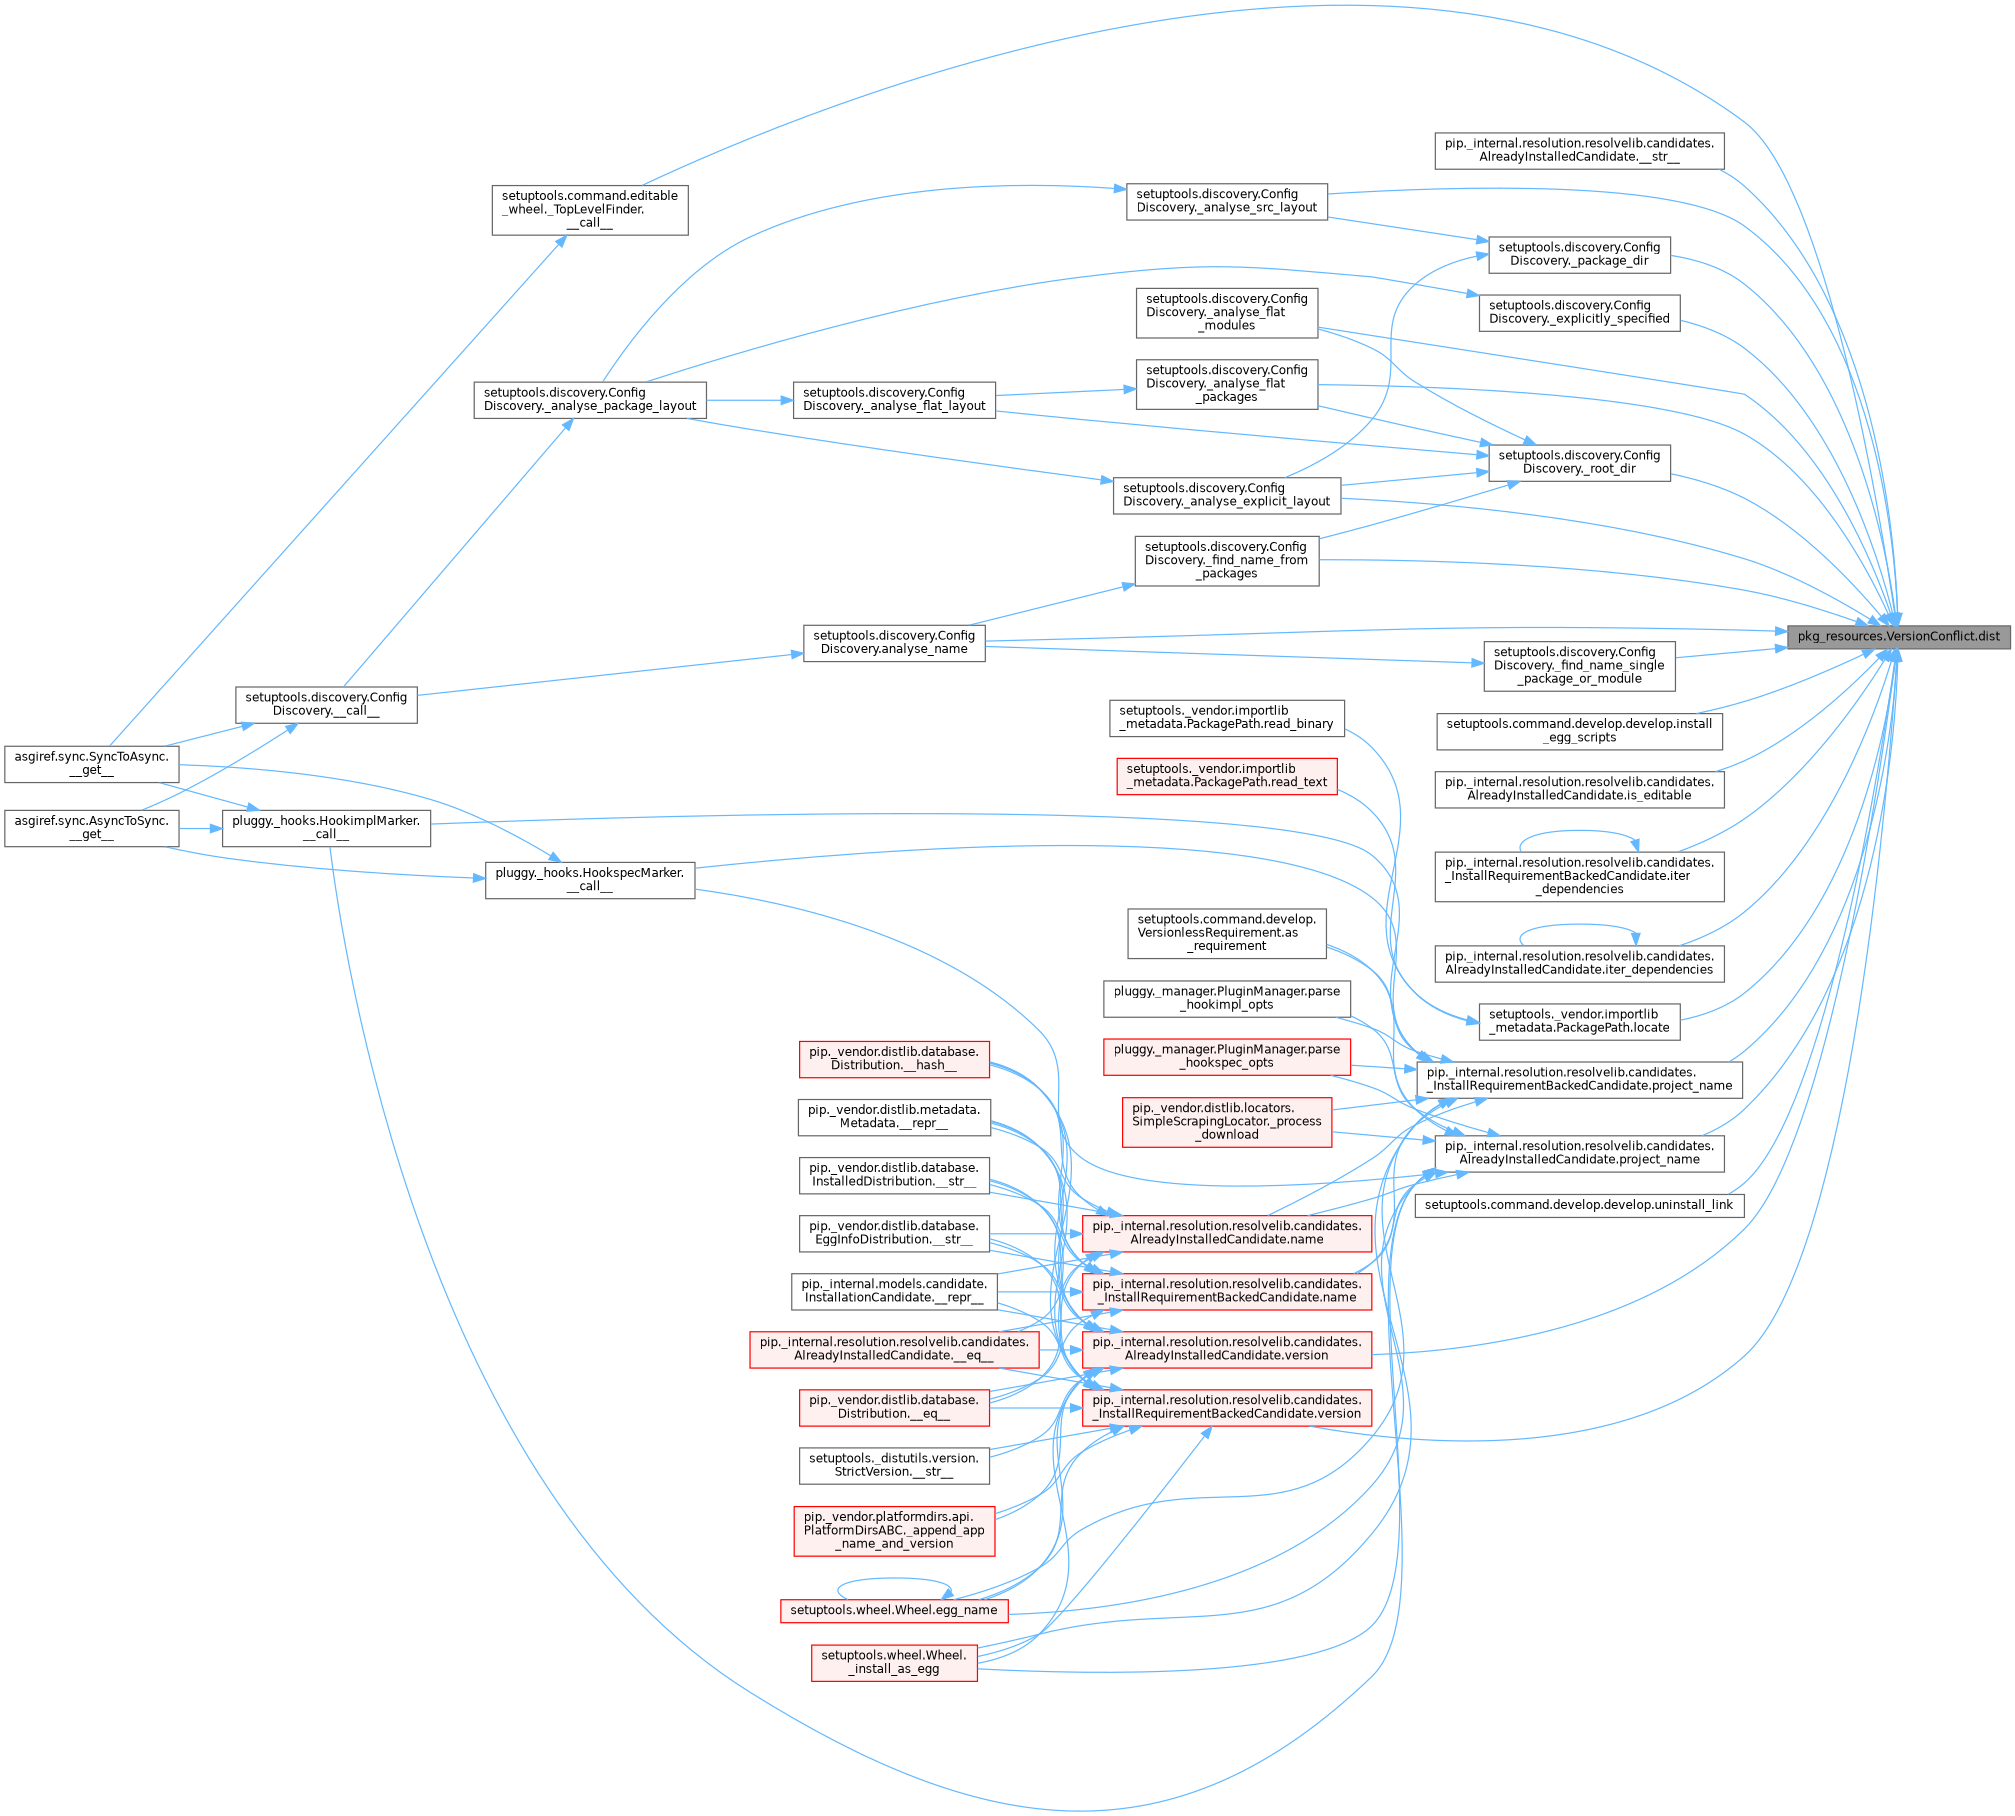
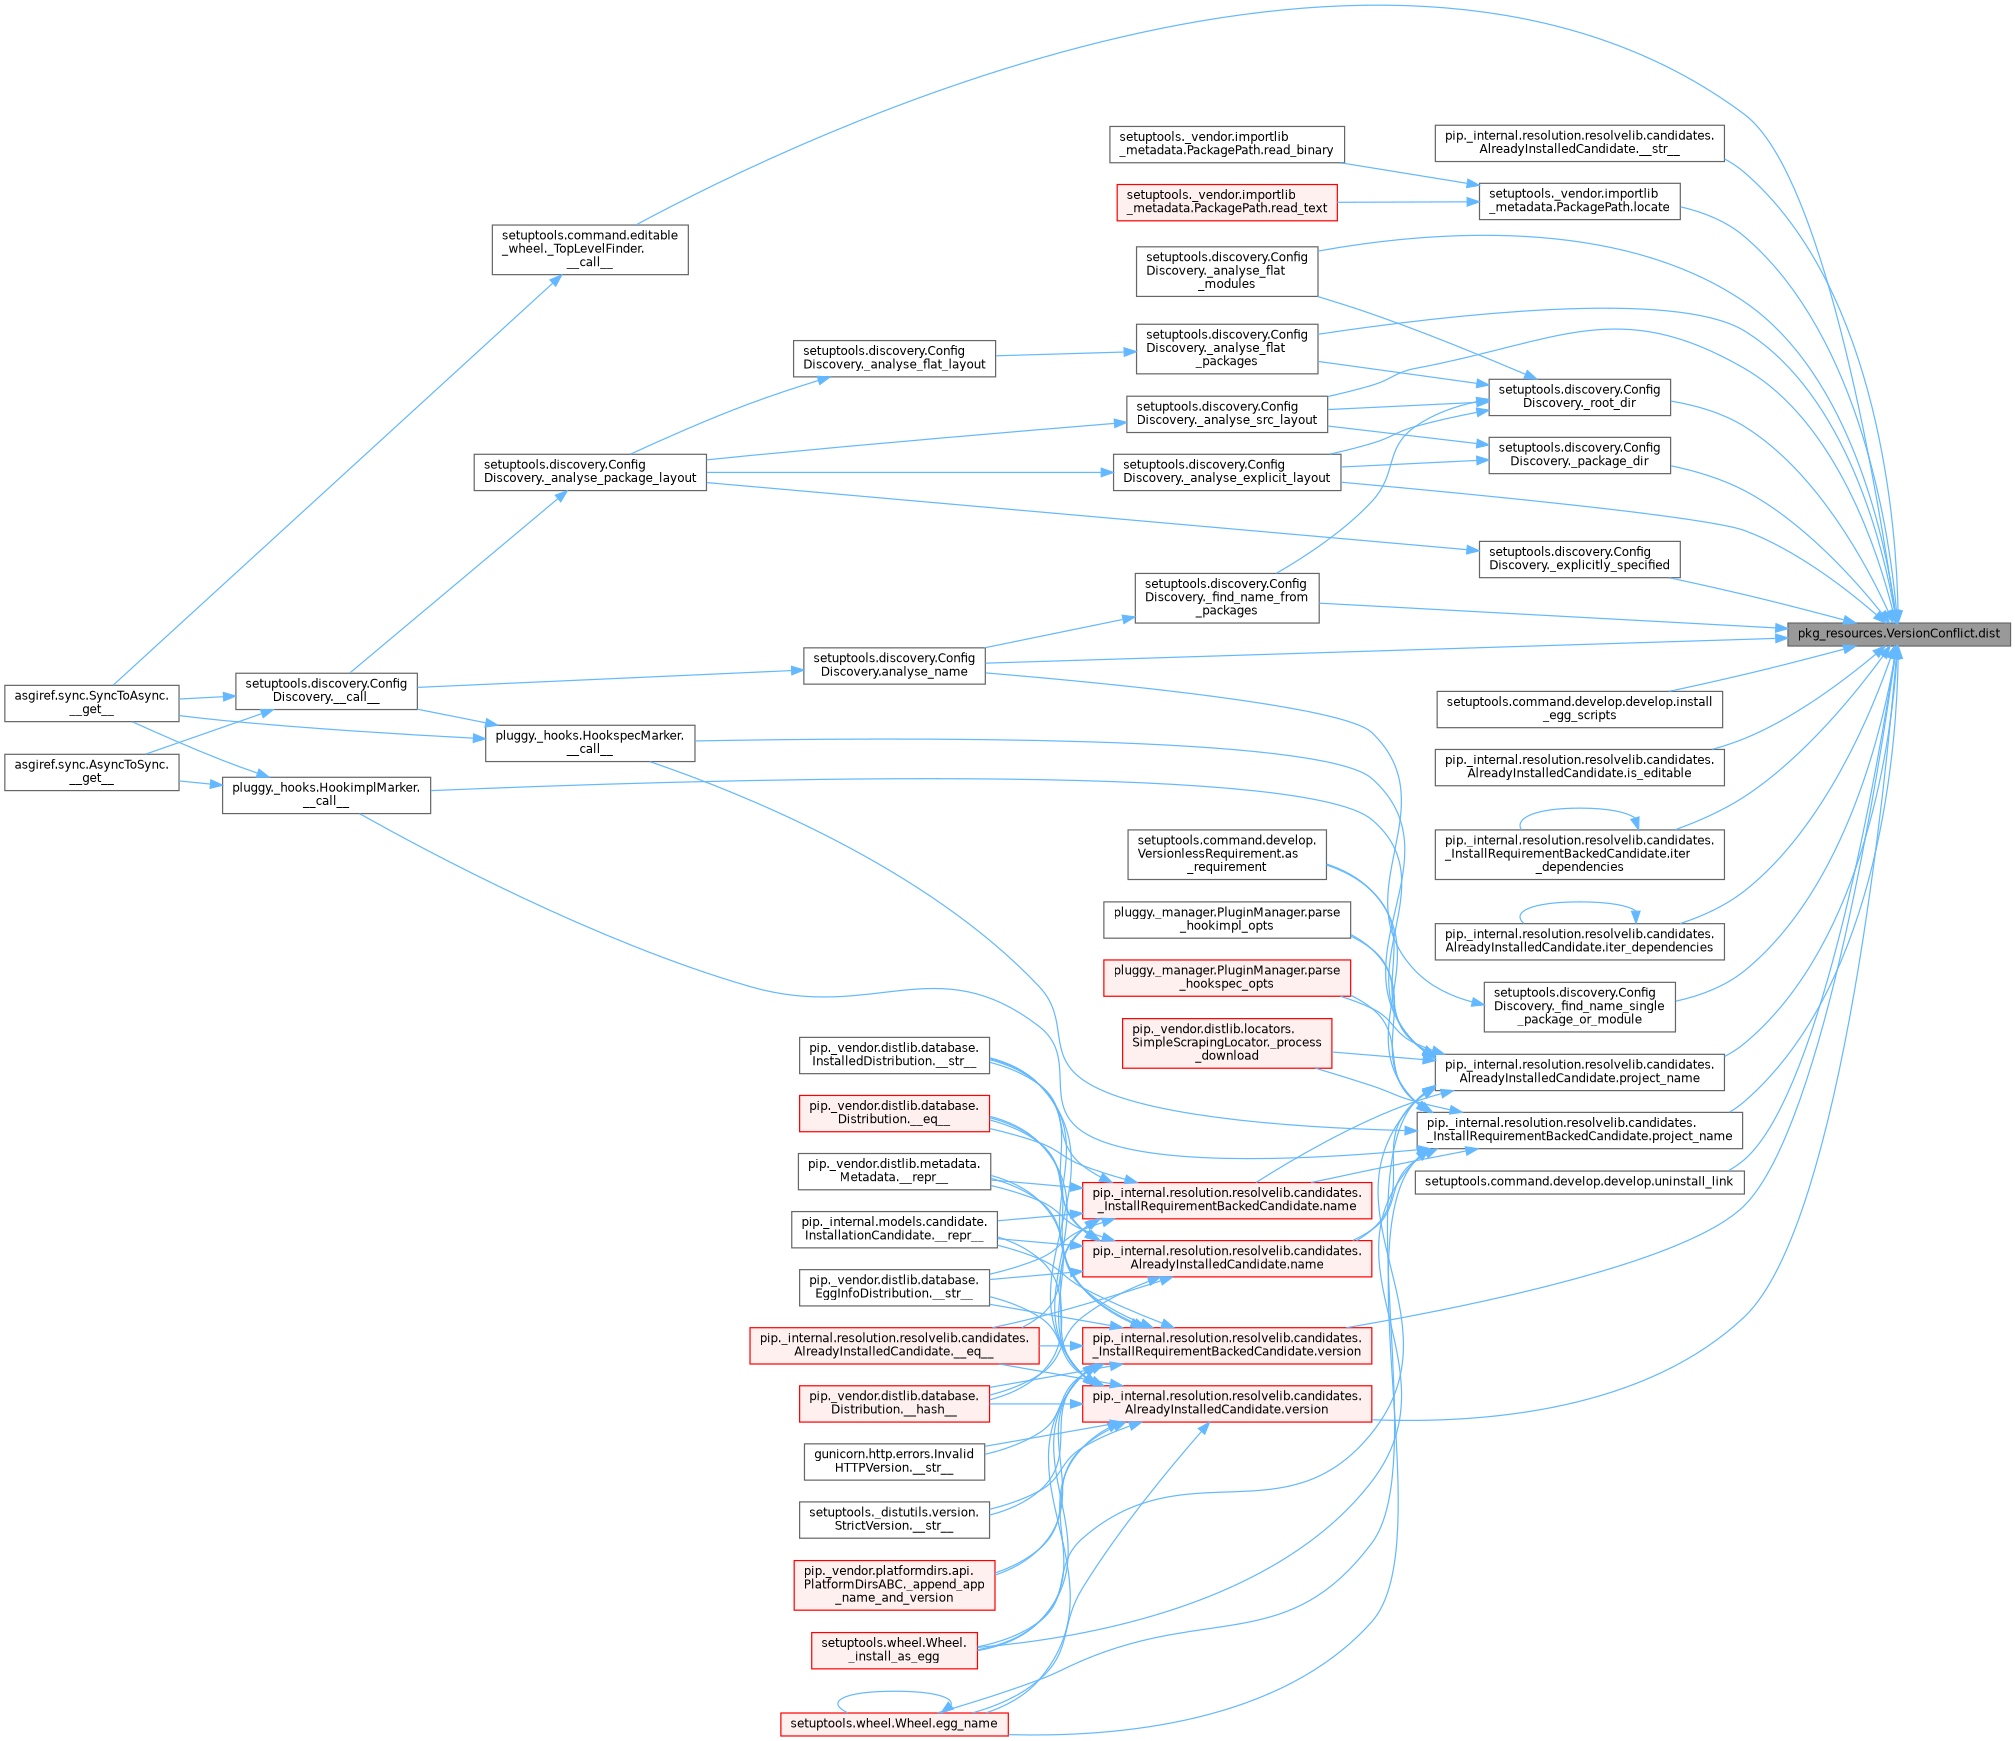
edge "setuptools.discovery.Config Discovery._analyse_flat_layout" -> "setuptools.discovery.Config Discovery._root_dir": now "setuptools.discovery.Config Discovery._analyse_src_layout" -> "setuptools.discovery.Config Discovery._root_dir"
edge "asgiref.sync.AsyncToSync. __get__" -> "pluggy._hooks.HookspecMarker. __call__": now "setuptools.discovery.Config Discovery.__call__" -> "pluggy._hooks.HookspecMarker. __call__"
node "gunicorn.http.errors.Invalid HTTPVersion.__str__": added
